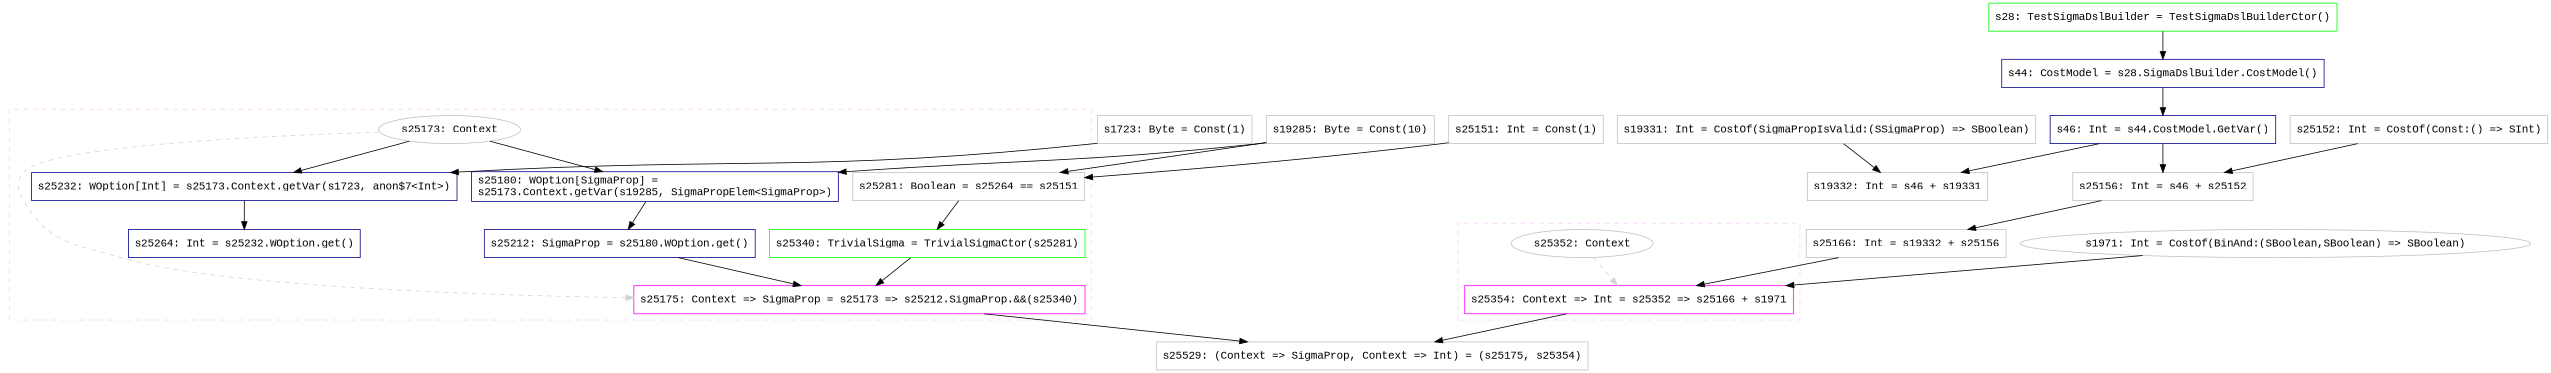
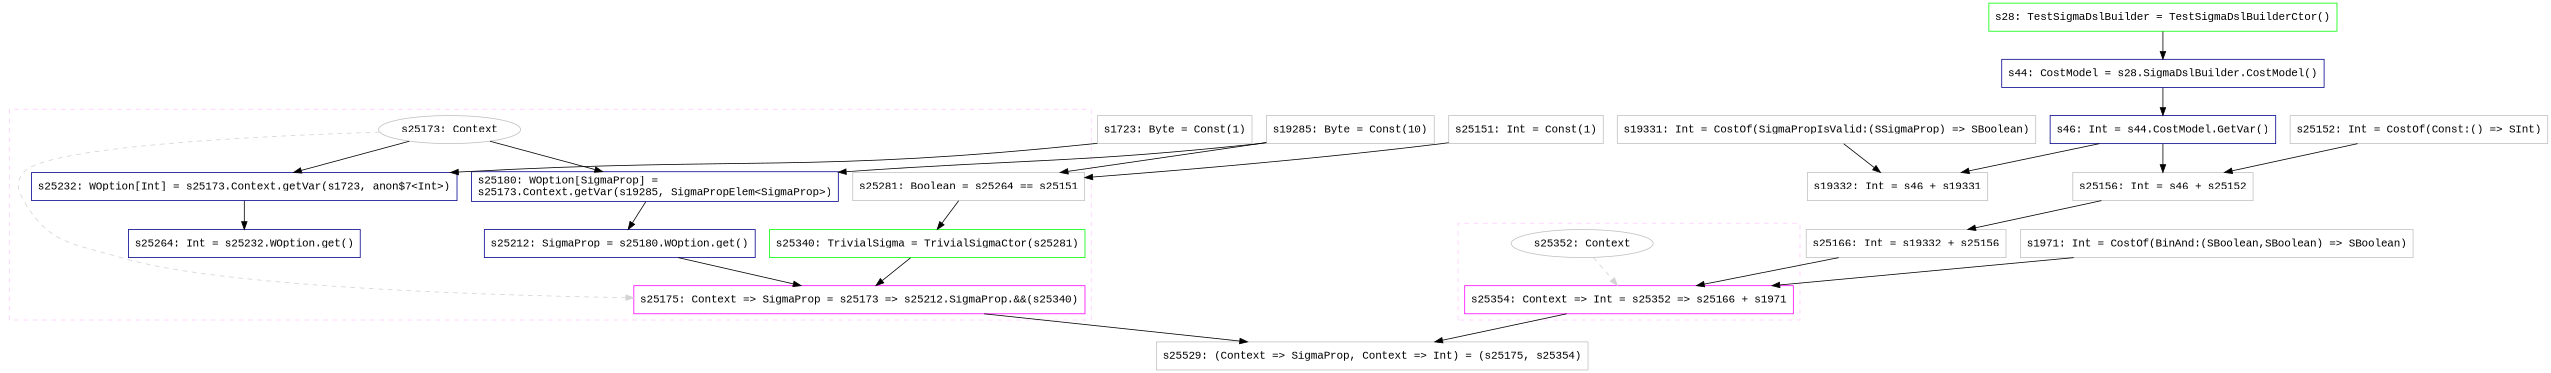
node "s1971: Int = CostOf(BinAnd:(SBoolean,SBoolean) => SBoolean)": shape ellipse -> box
